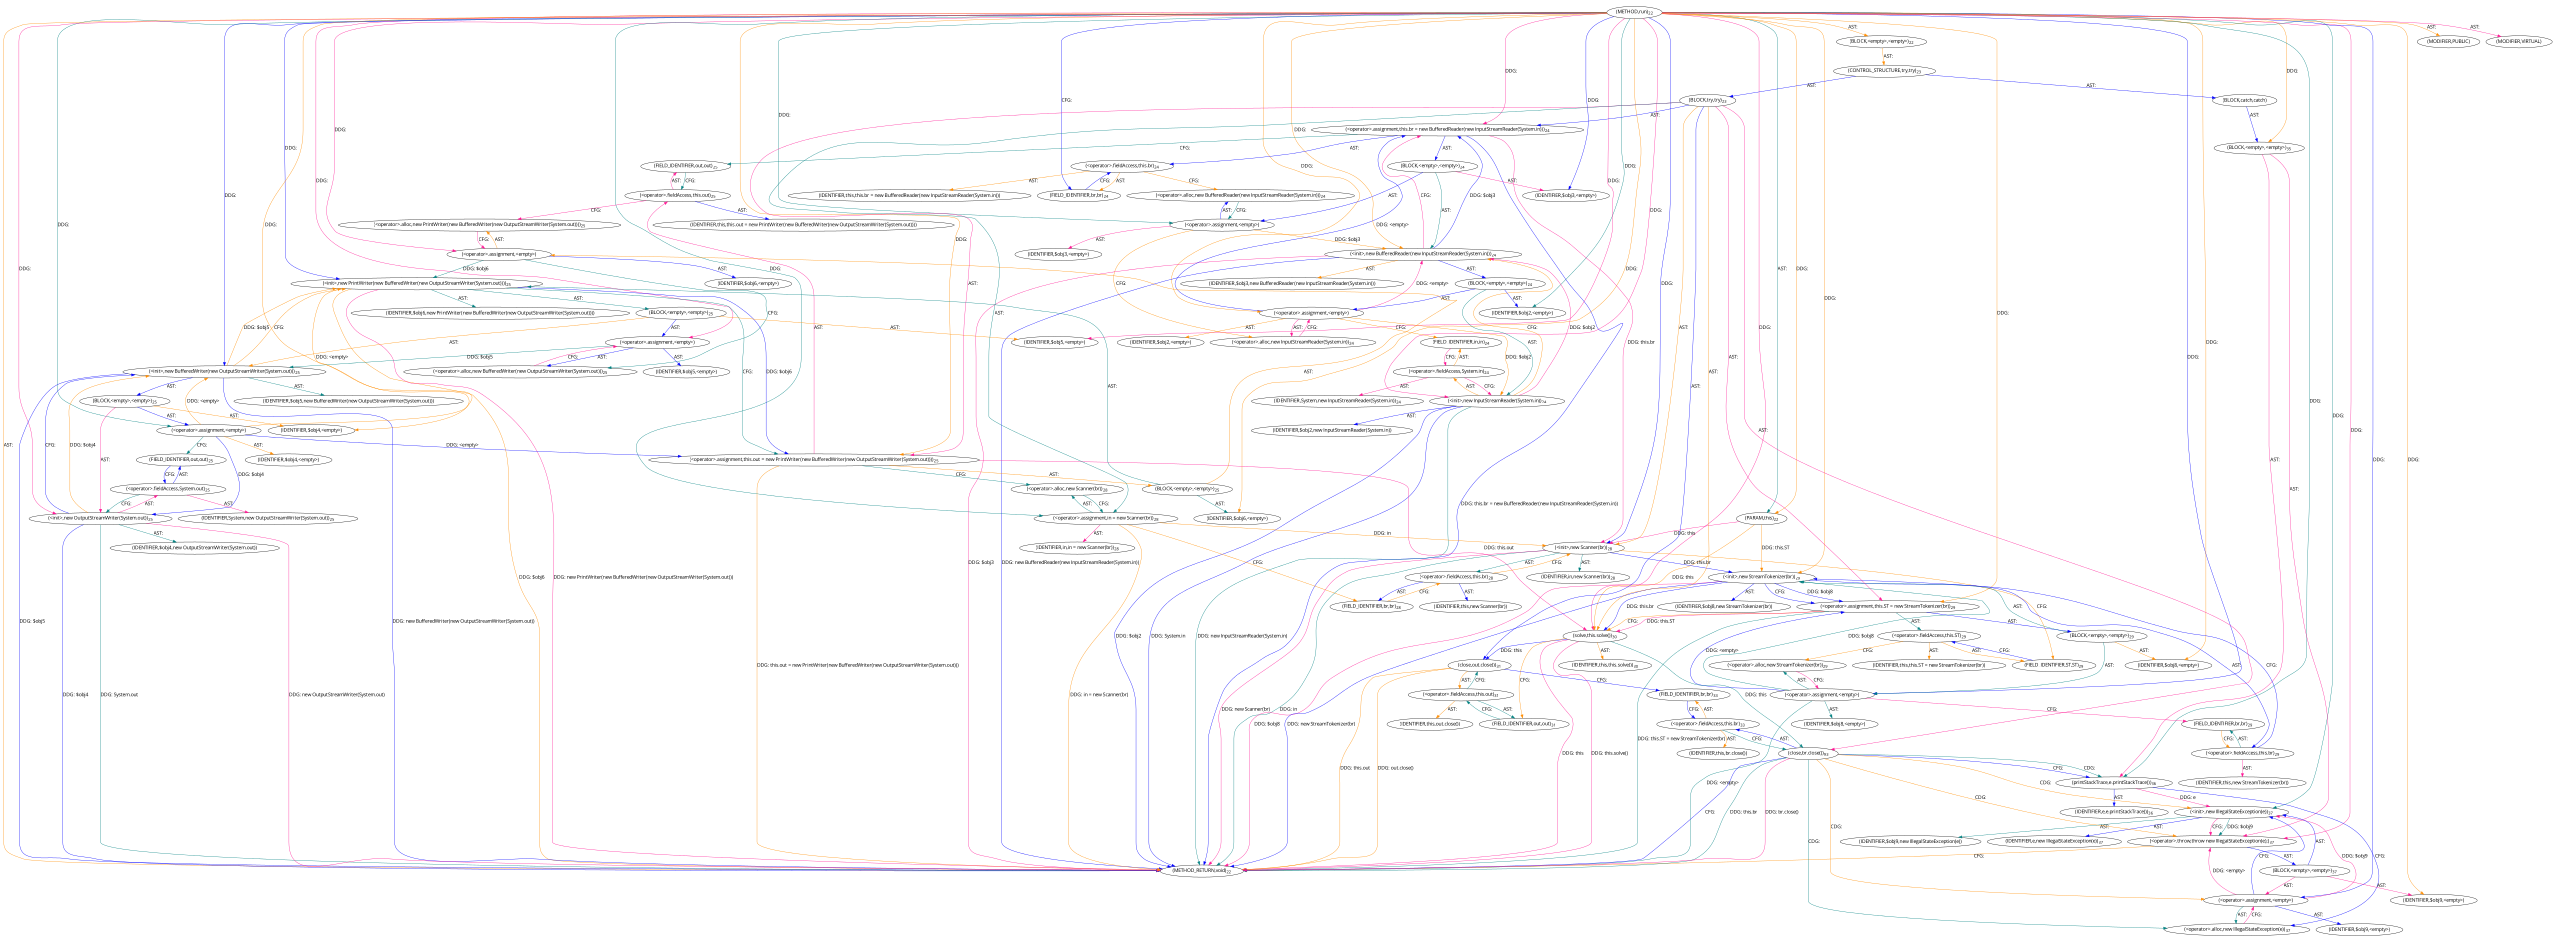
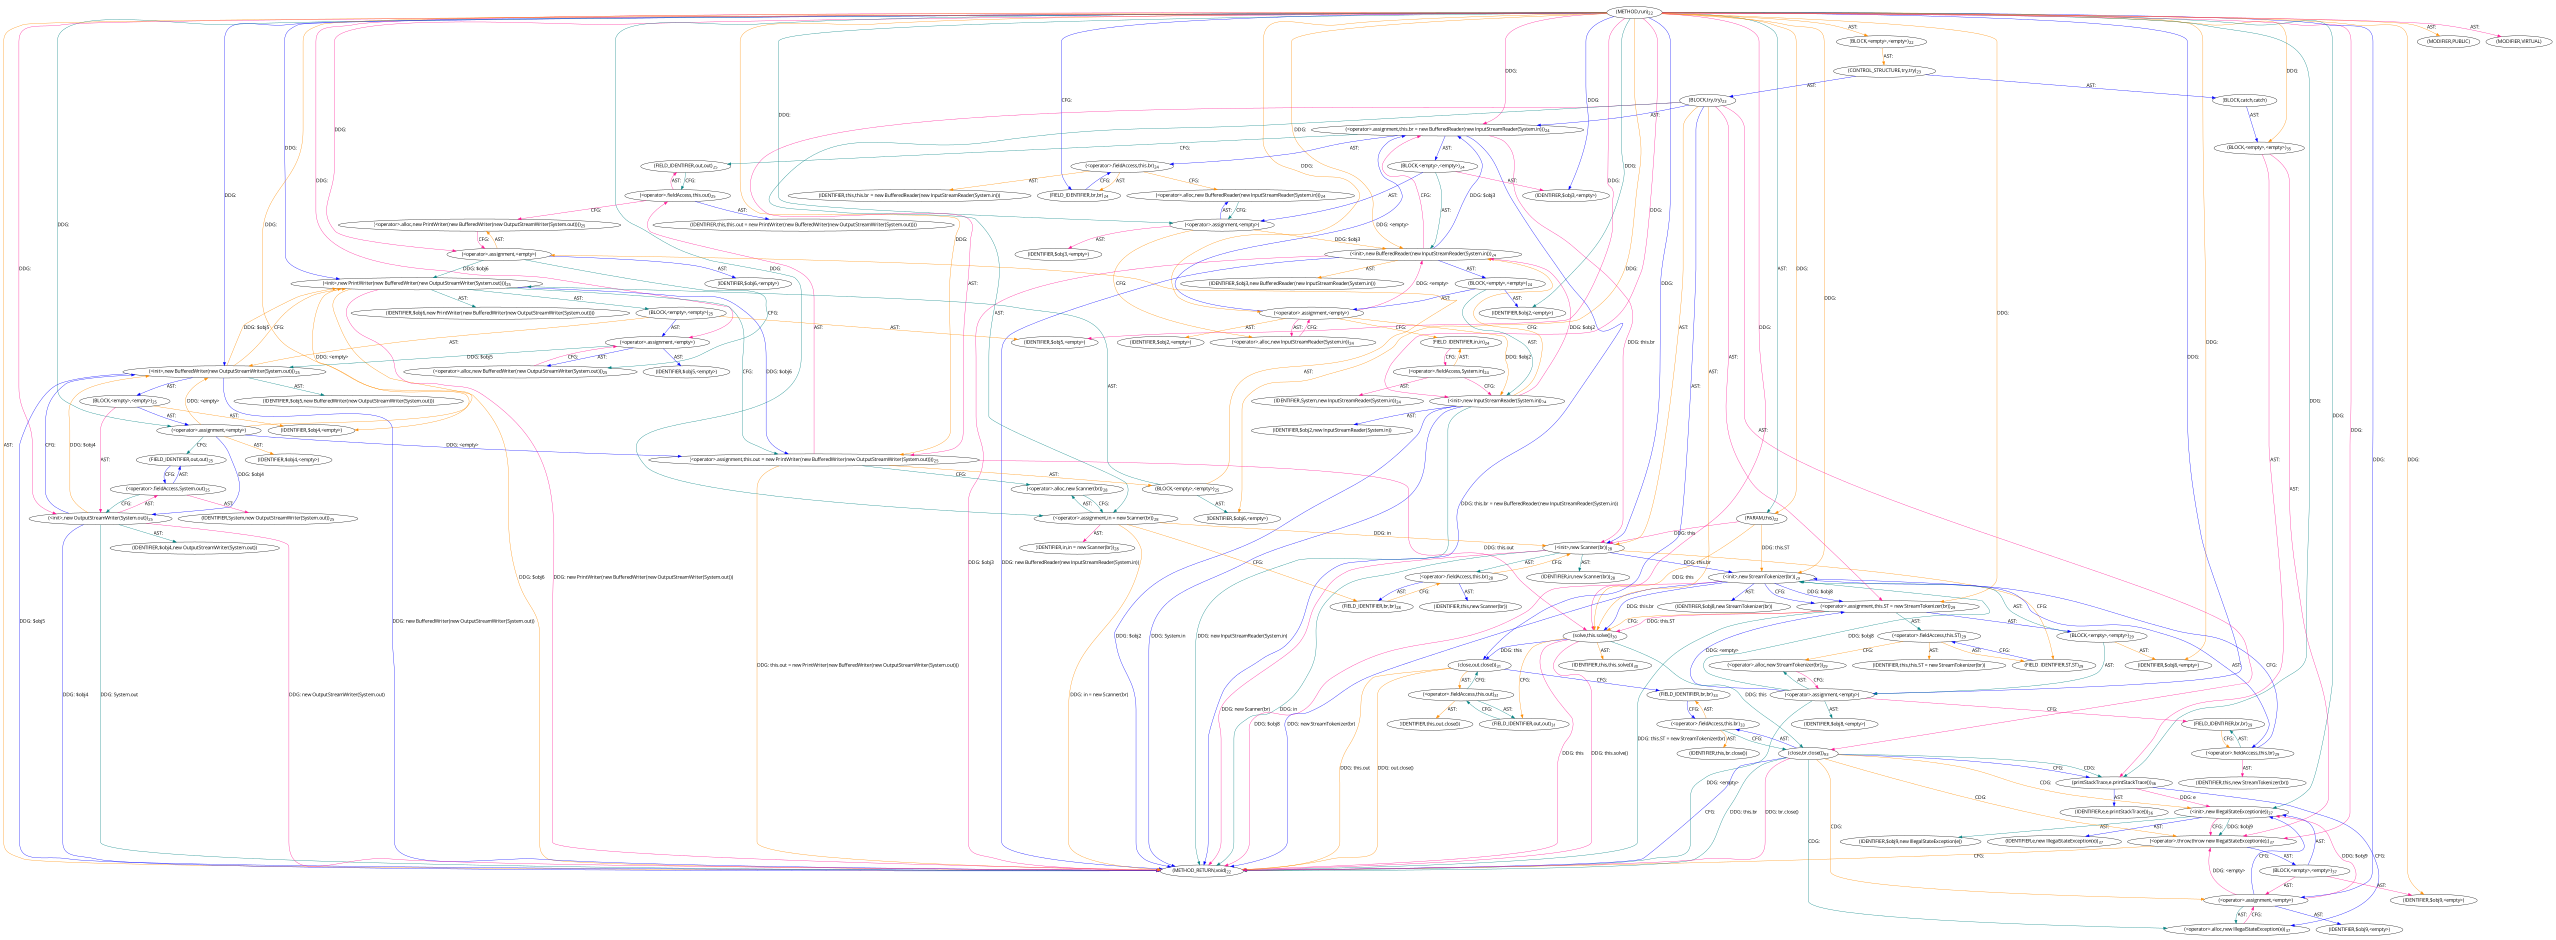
edge "(<init>,new InputStreamReader(System.in))" -> "(<operator>.fieldAccess,System.in)": removed, label "AST:"
